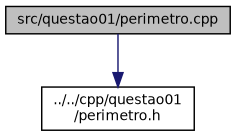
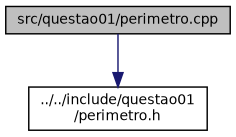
node "../../cpp/questao01 /perimetro.h": label "../../cpp/questao01 /perimetro.h" -> "../../include/questao01 /perimetro.h"
